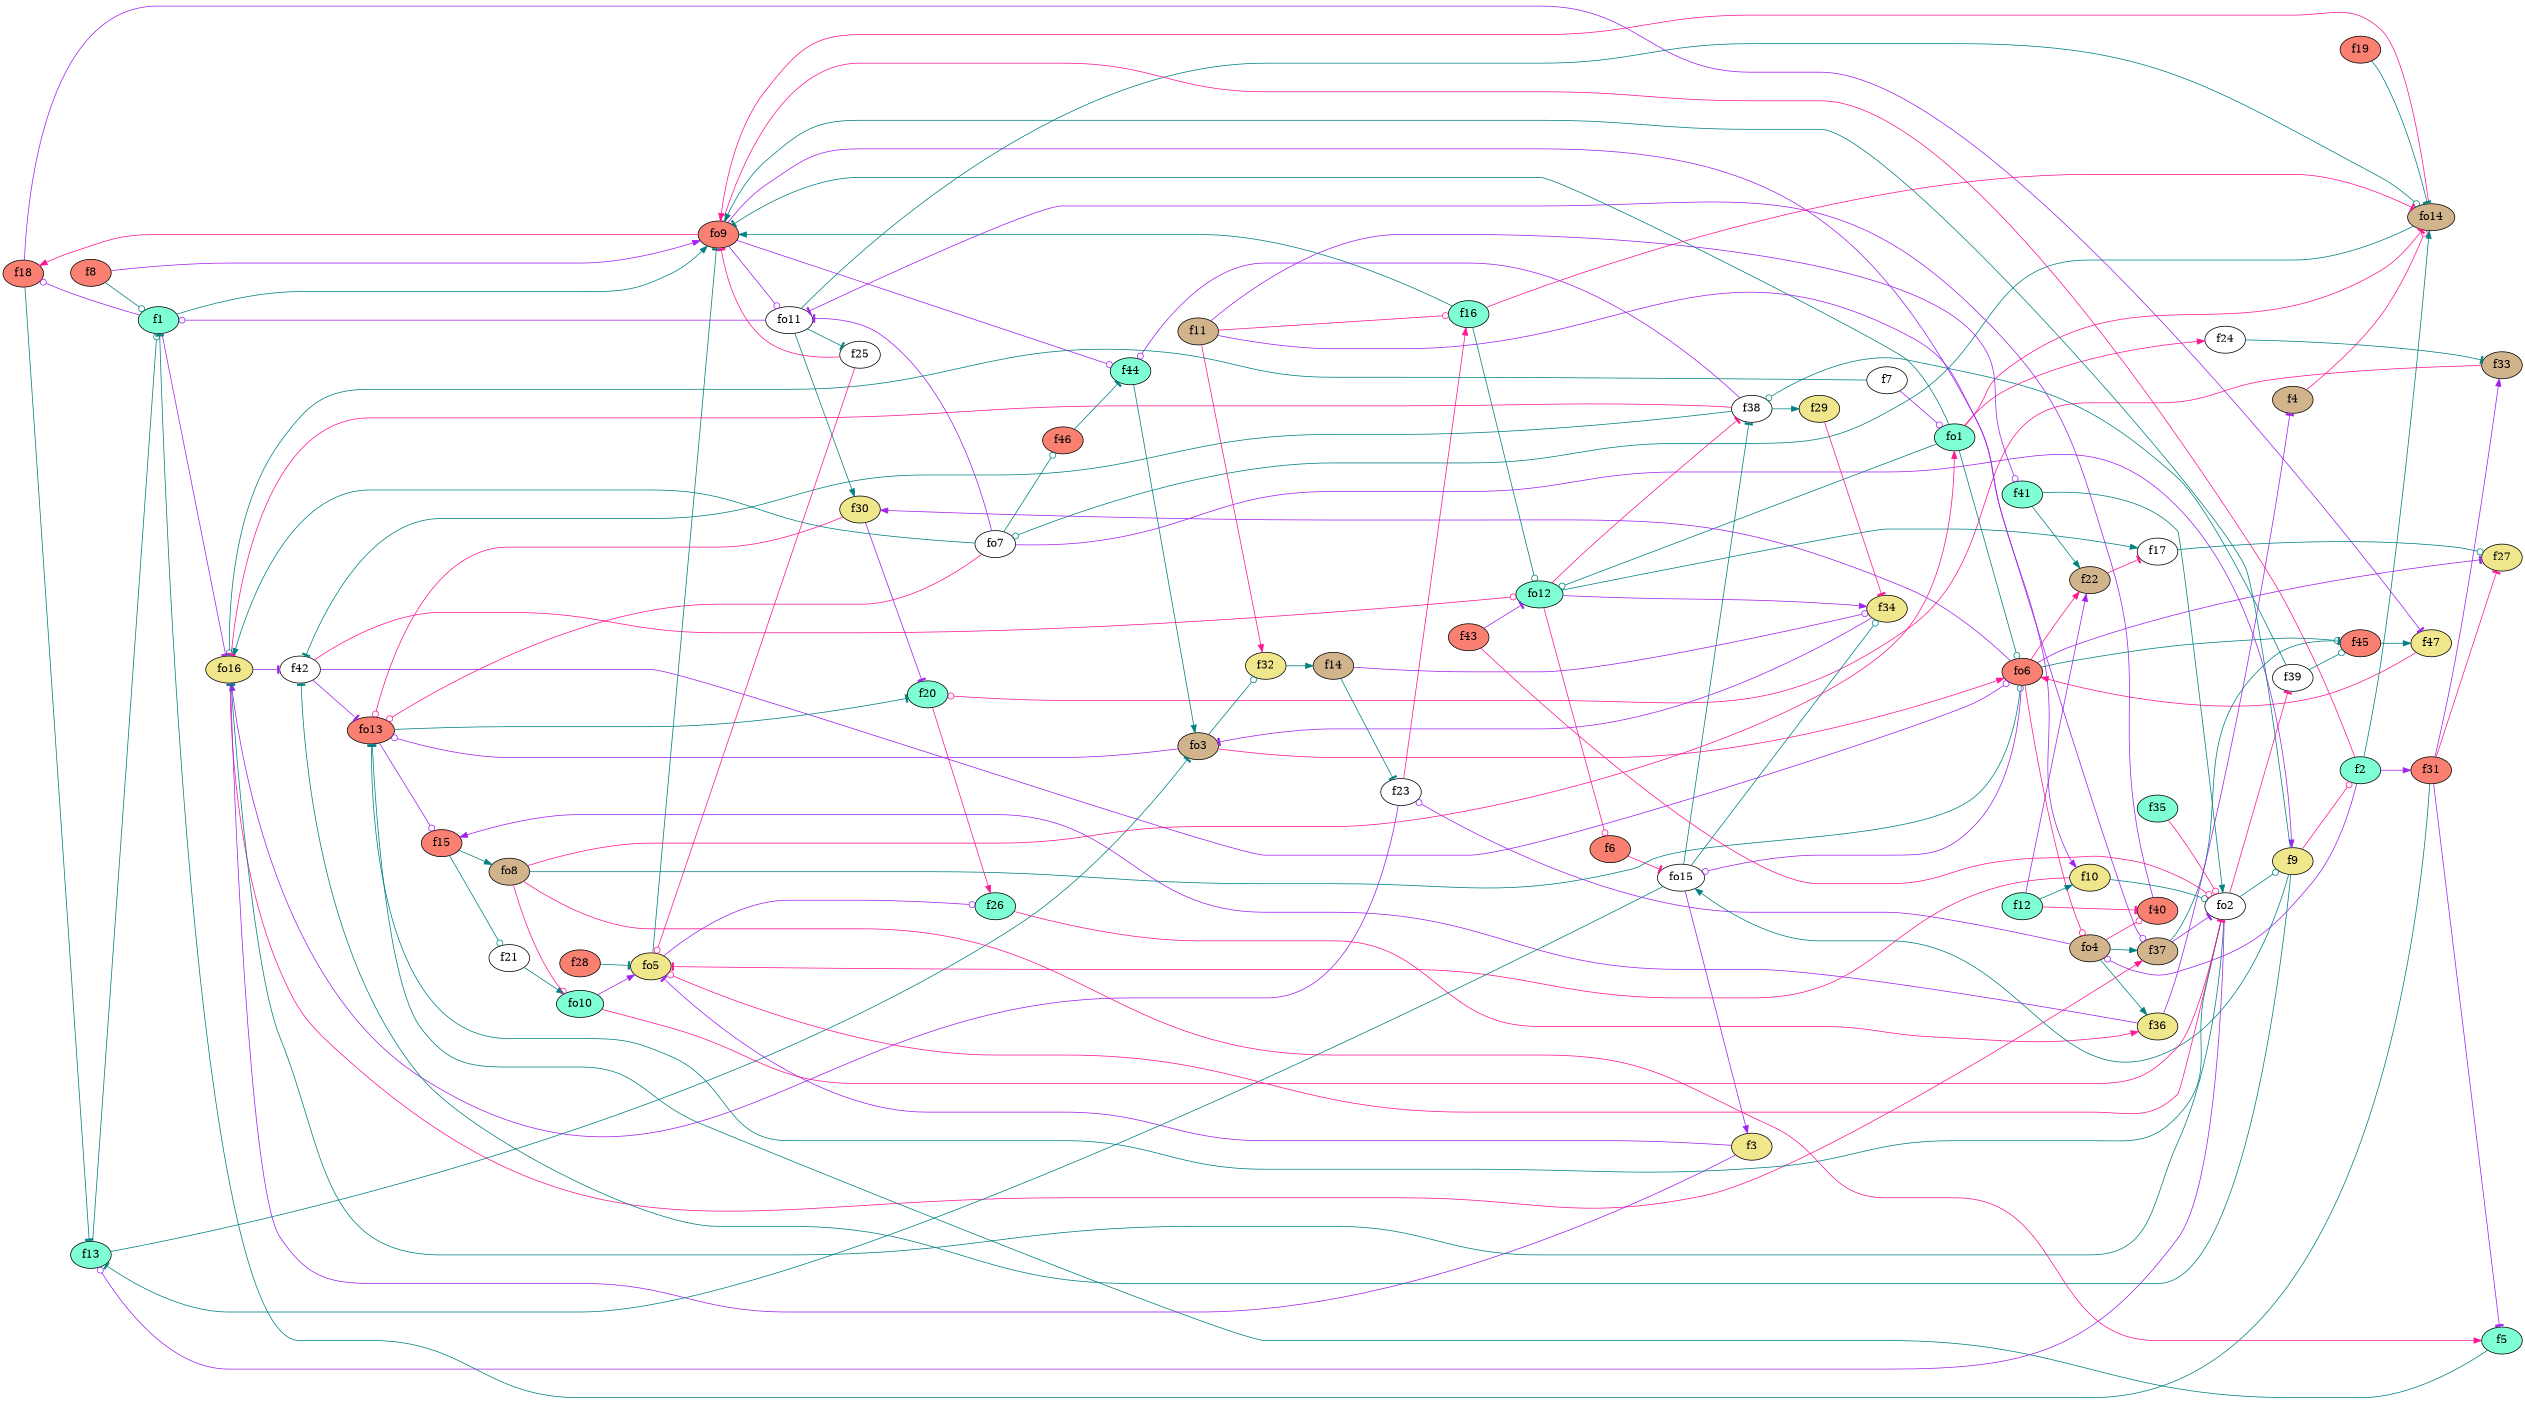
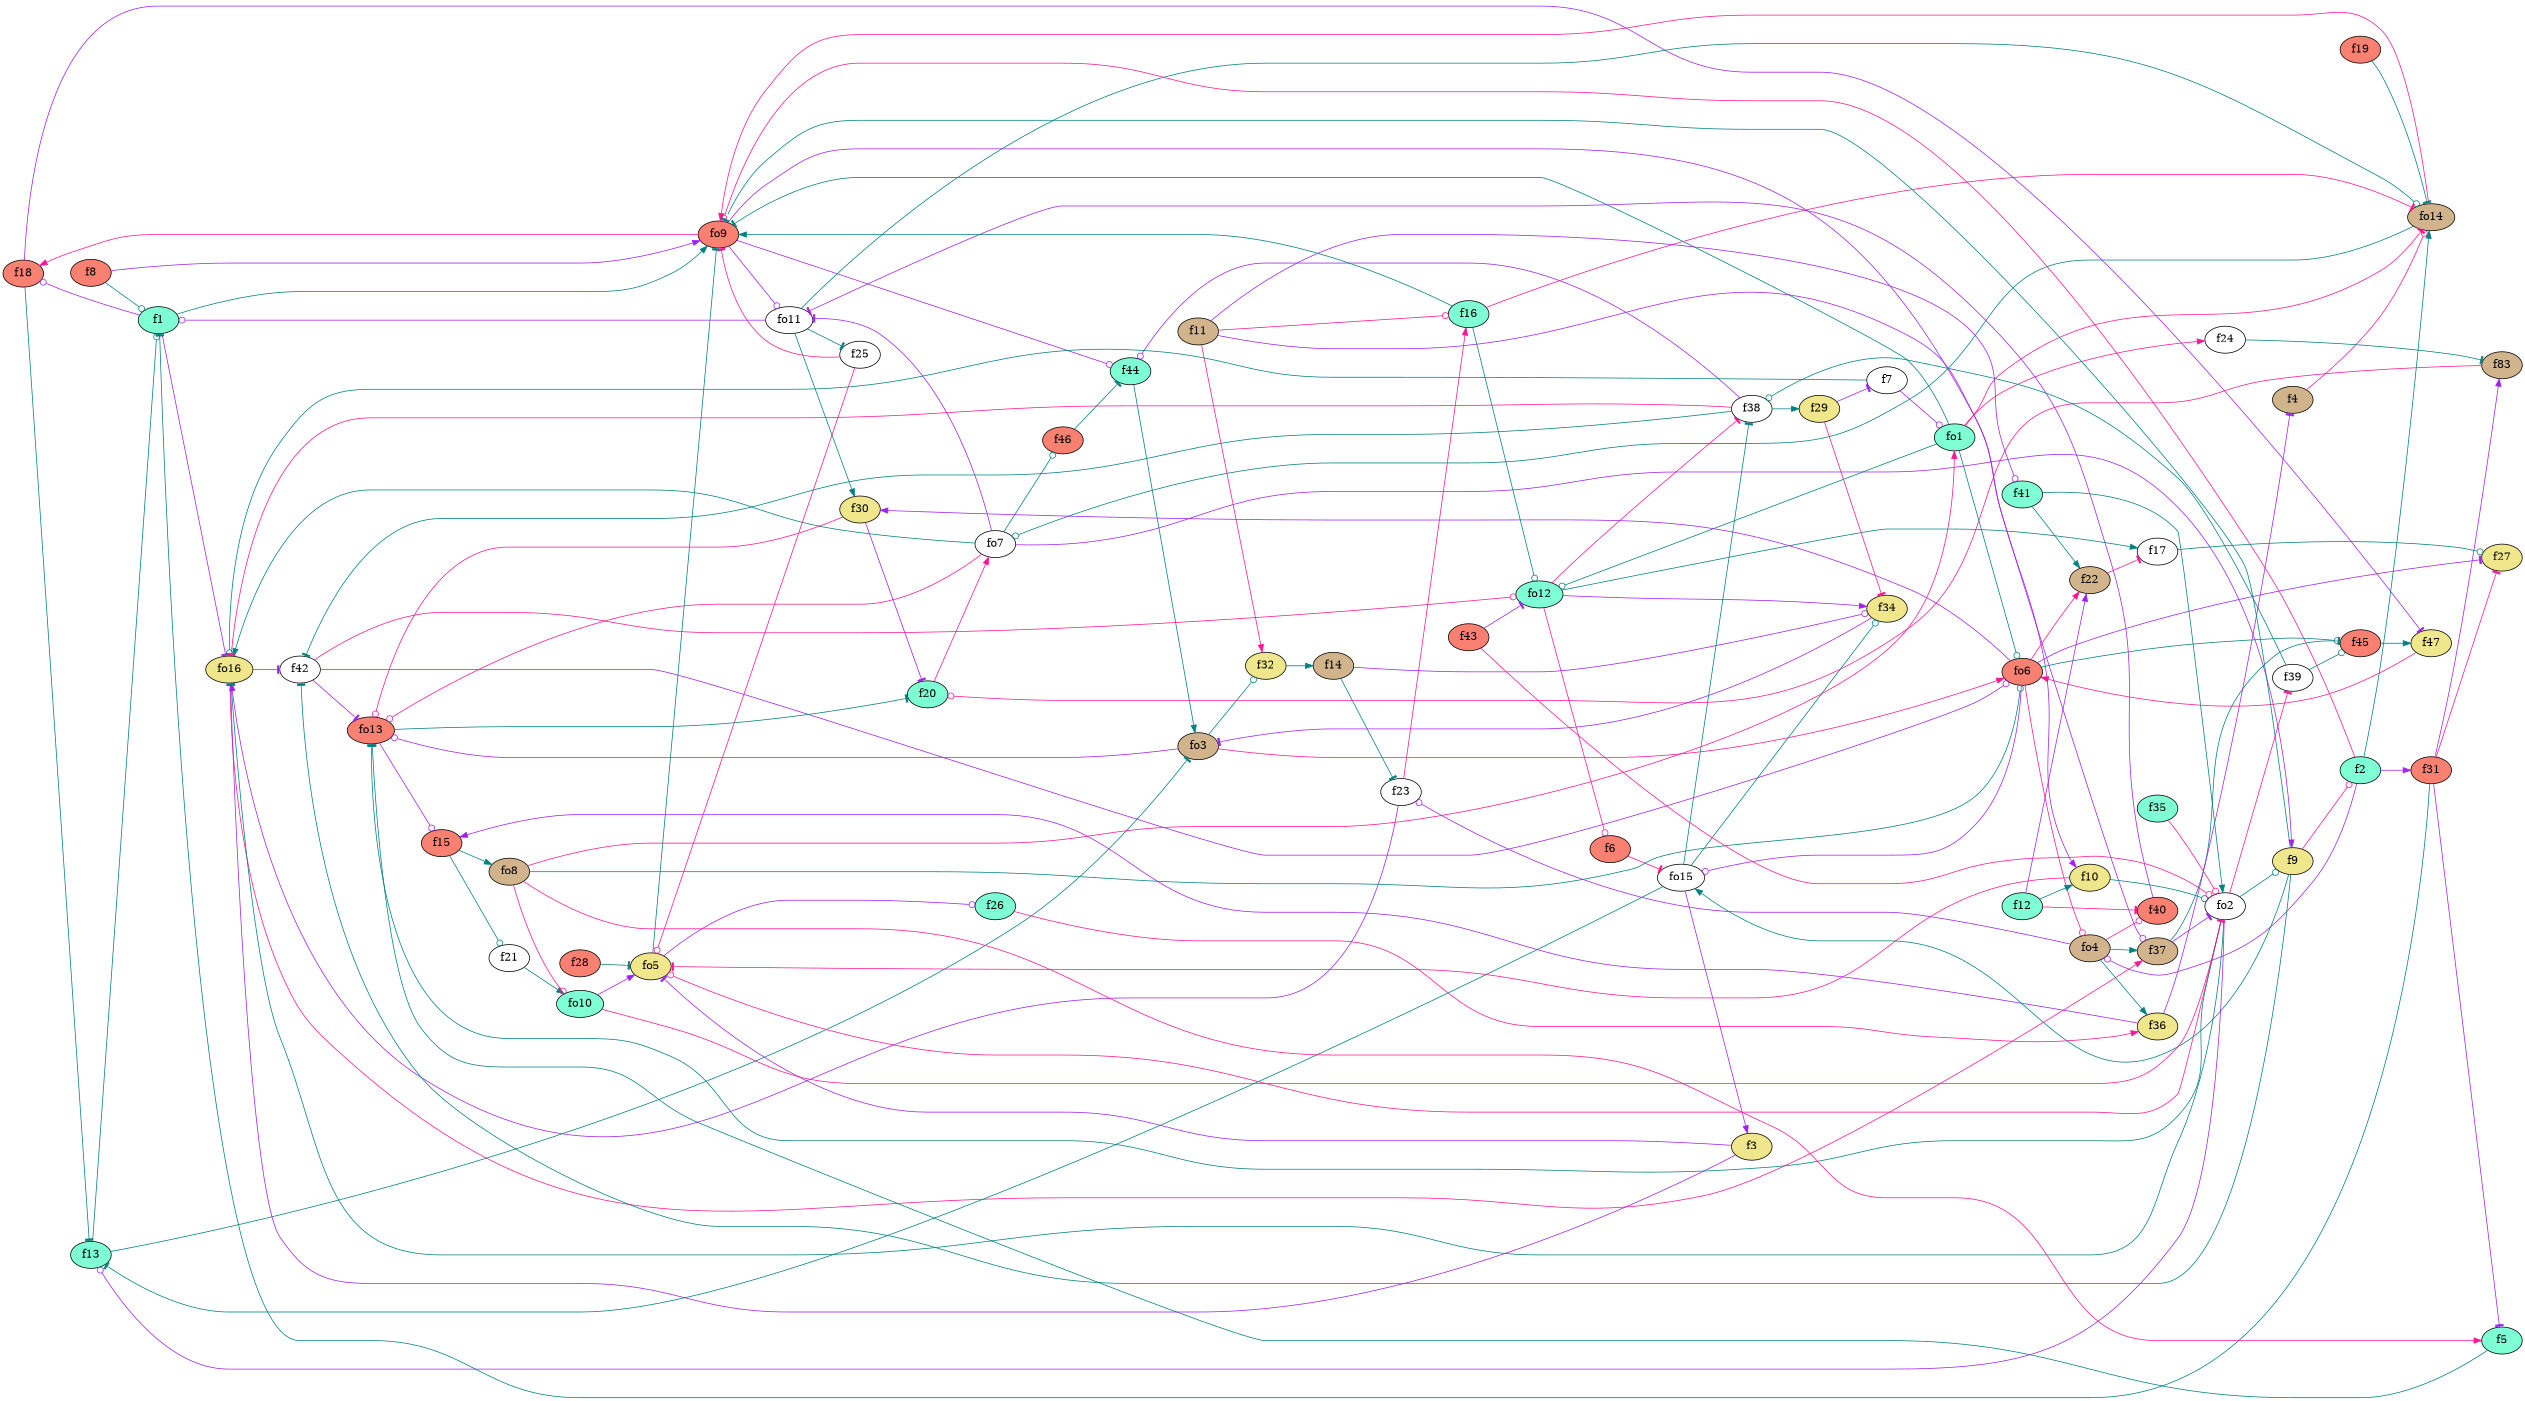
edge "f9" -> "fo9": arrowhead normal -> tee
node "f33": label "f33" -> "f83"
edge "f29" -> "f7": added
edge "f20" -> "f26": now "f20" -> "fo7"
